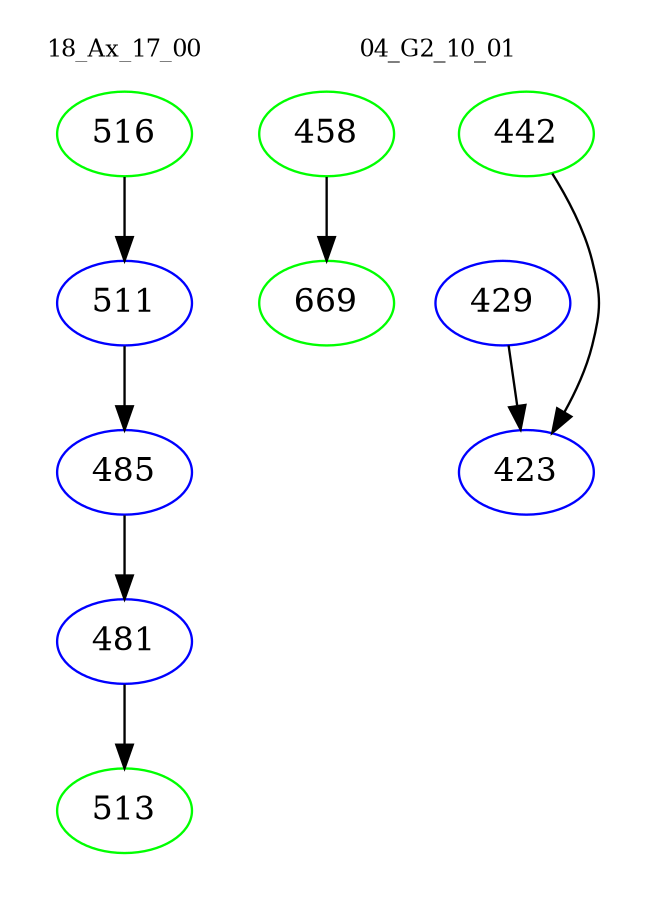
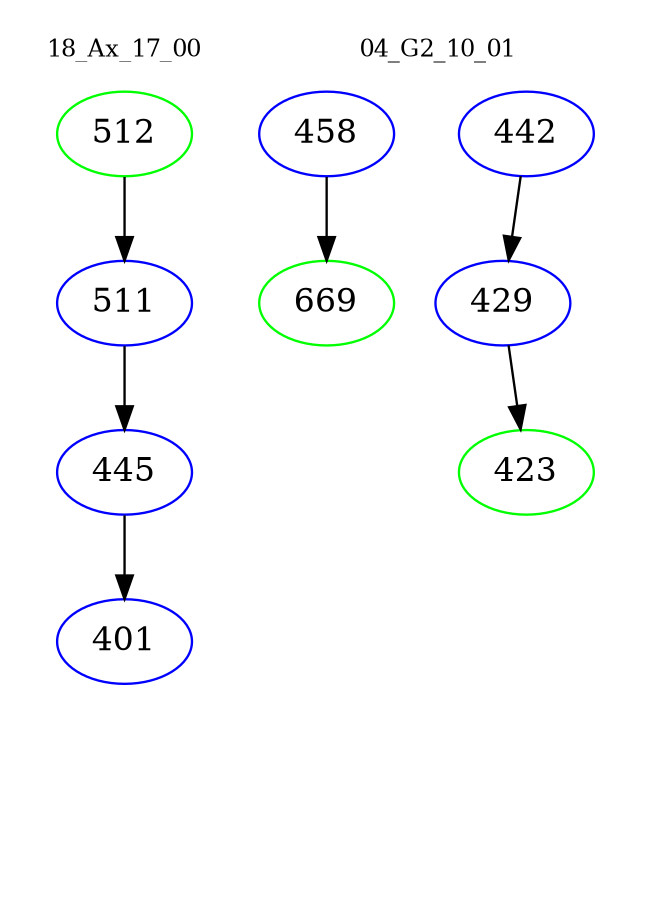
node "516": label "516" -> "512"
node "458": color green -> blue
node "442": color green -> blue
edge "442" -> "423": now "442" -> "429"
node "485": label "485" -> "445"
node "423": color blue -> green
node "481": label "481" -> "401"
node "513": removed
